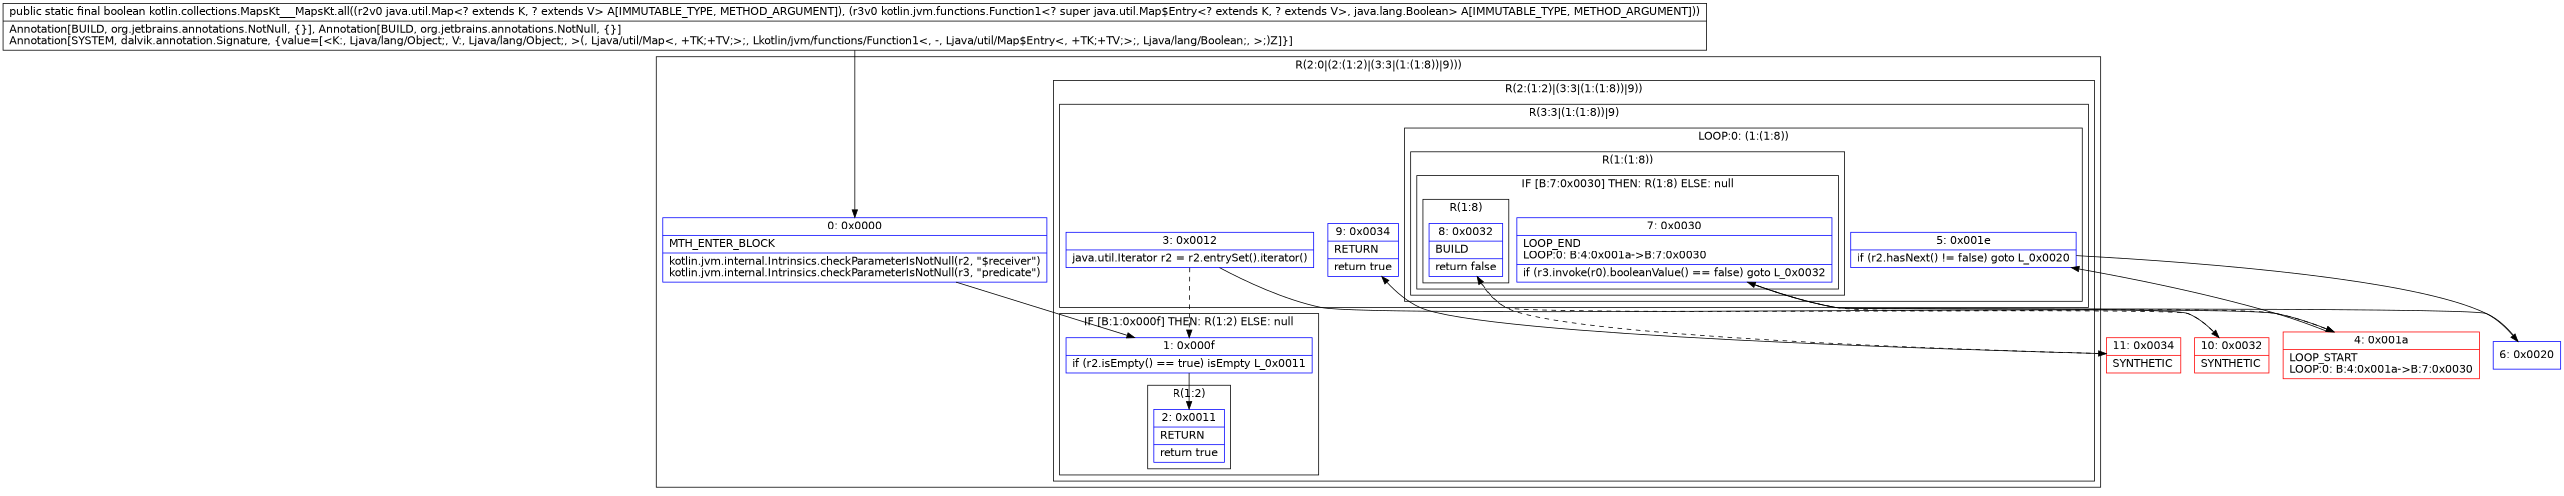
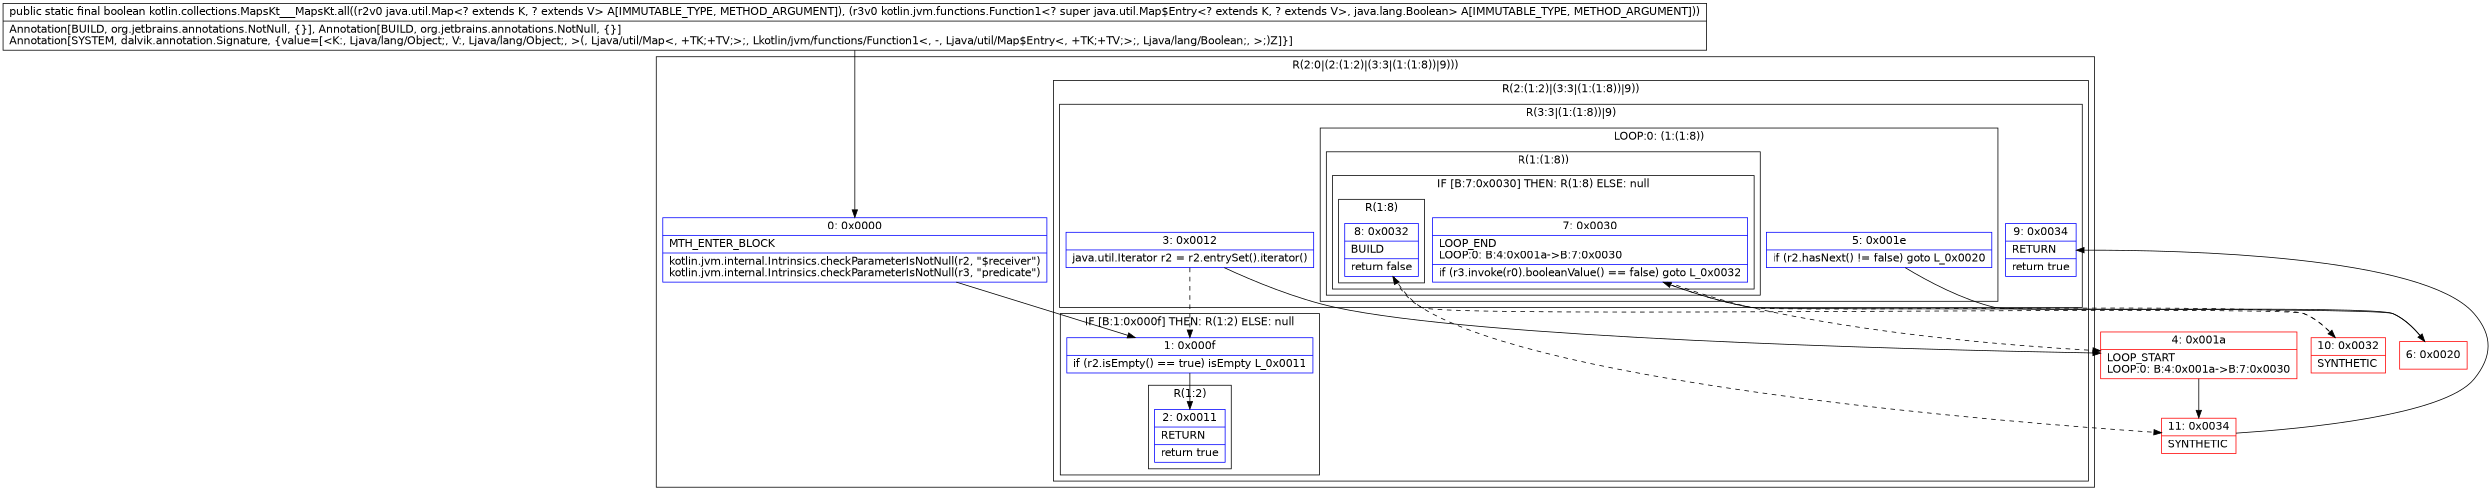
edge "4: 0x001a" -> "5: 0x001e": now "4: 0x001a" -> "11: 0x0034"
edge "7: 0x0030" -> "10: 0x0032": style solid -> dashed
node "6: 0x0020": color blue -> red
